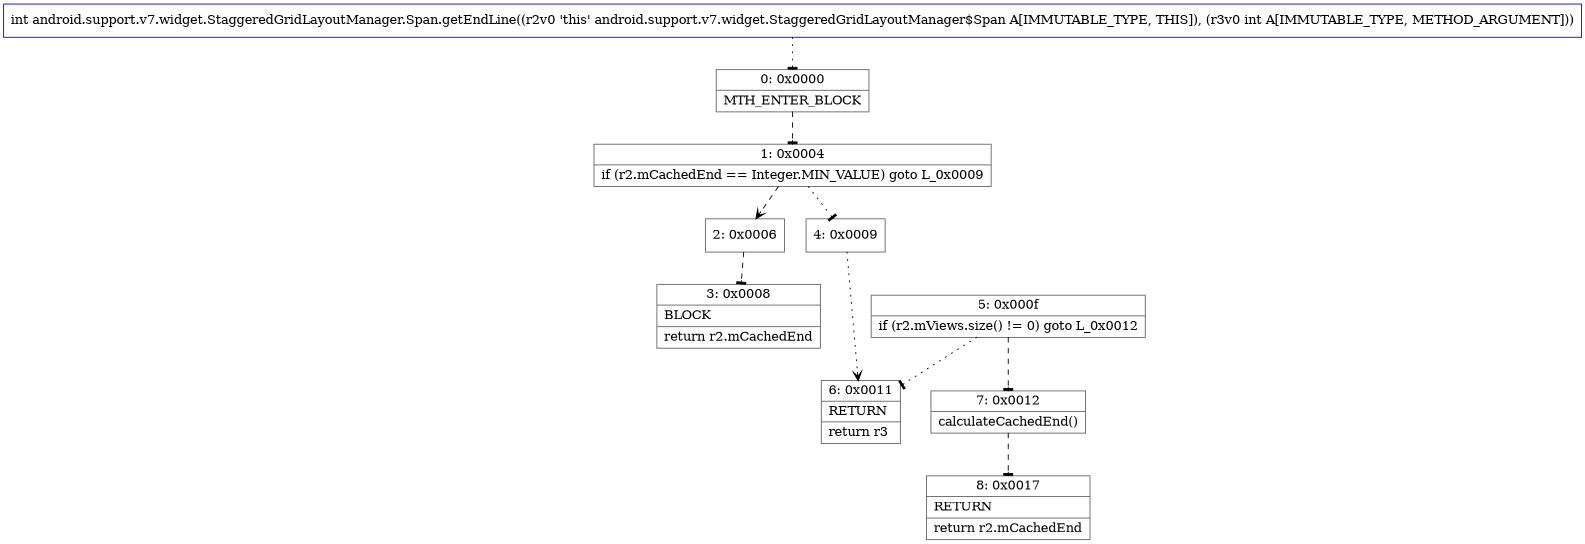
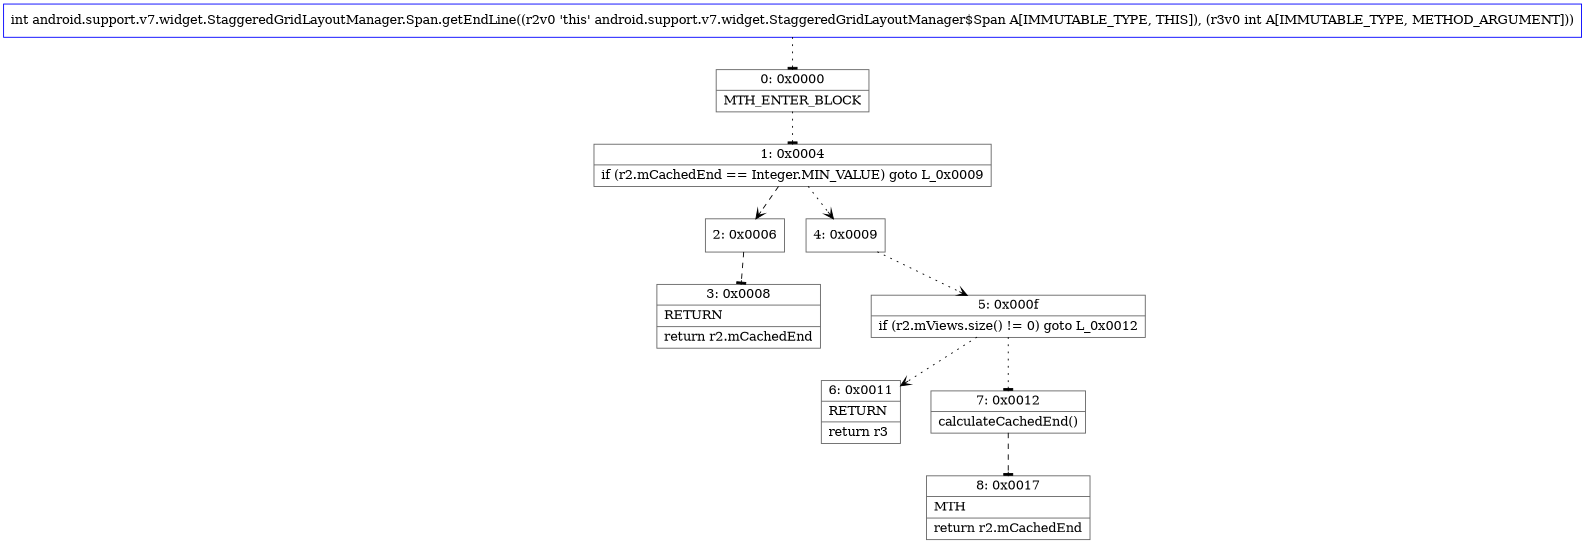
edge "0: 0x0000" -> "1: 0x0004": style dashed -> dotted
edge "1: 0x0004" -> "4: 0x0009": arrowhead tee -> vee
edge "4: 0x0009" -> "6: 0x0011": now "4: 0x0009" -> "5: 0x000f"
node "3: 0x0008": text "BLOCK" -> "RETURN"
edge "5: 0x000f" -> "6: 0x0011": arrowhead tee -> vee
edge "5: 0x000f" -> "7: 0x0012": style dashed -> dotted
node "8: 0x0017": text "RETURN" -> "MTH"
